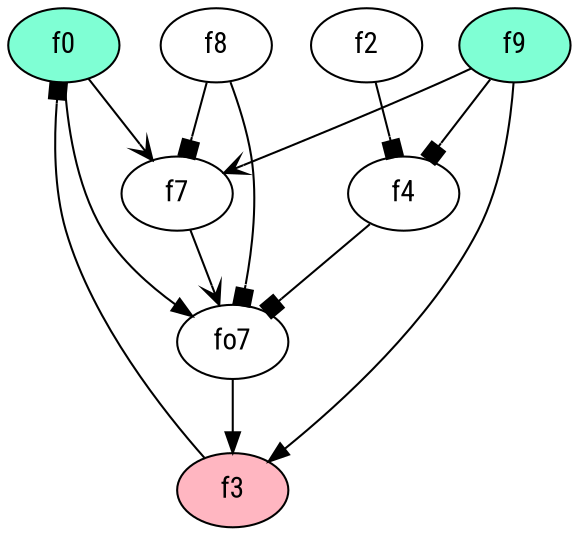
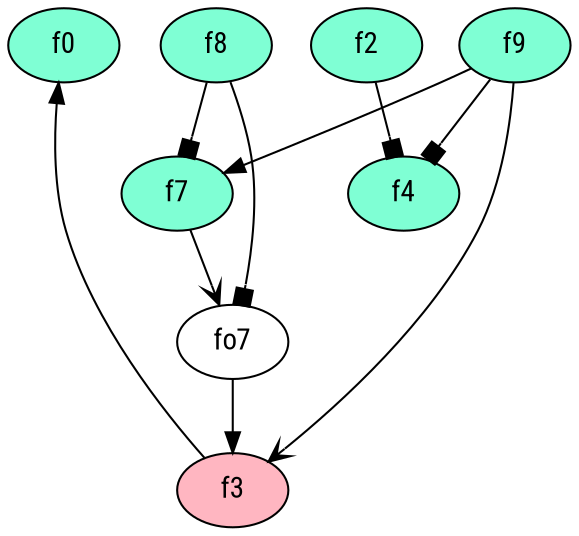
node "f8": fillcolor white -> aquamarine
node "f2": fillcolor white -> aquamarine
edge "f0" -> "f7": removed
edge "f9" -> "f7": arrowhead vee -> normal
node "f7": fillcolor white -> aquamarine
node "f4": fillcolor white -> aquamarine
edge "f0" -> "fo7": removed
edge "f4" -> "fo7": removed
edge "f9" -> "f3": arrowhead normal -> vee
edge "f3" -> "f0": arrowhead box -> normal
